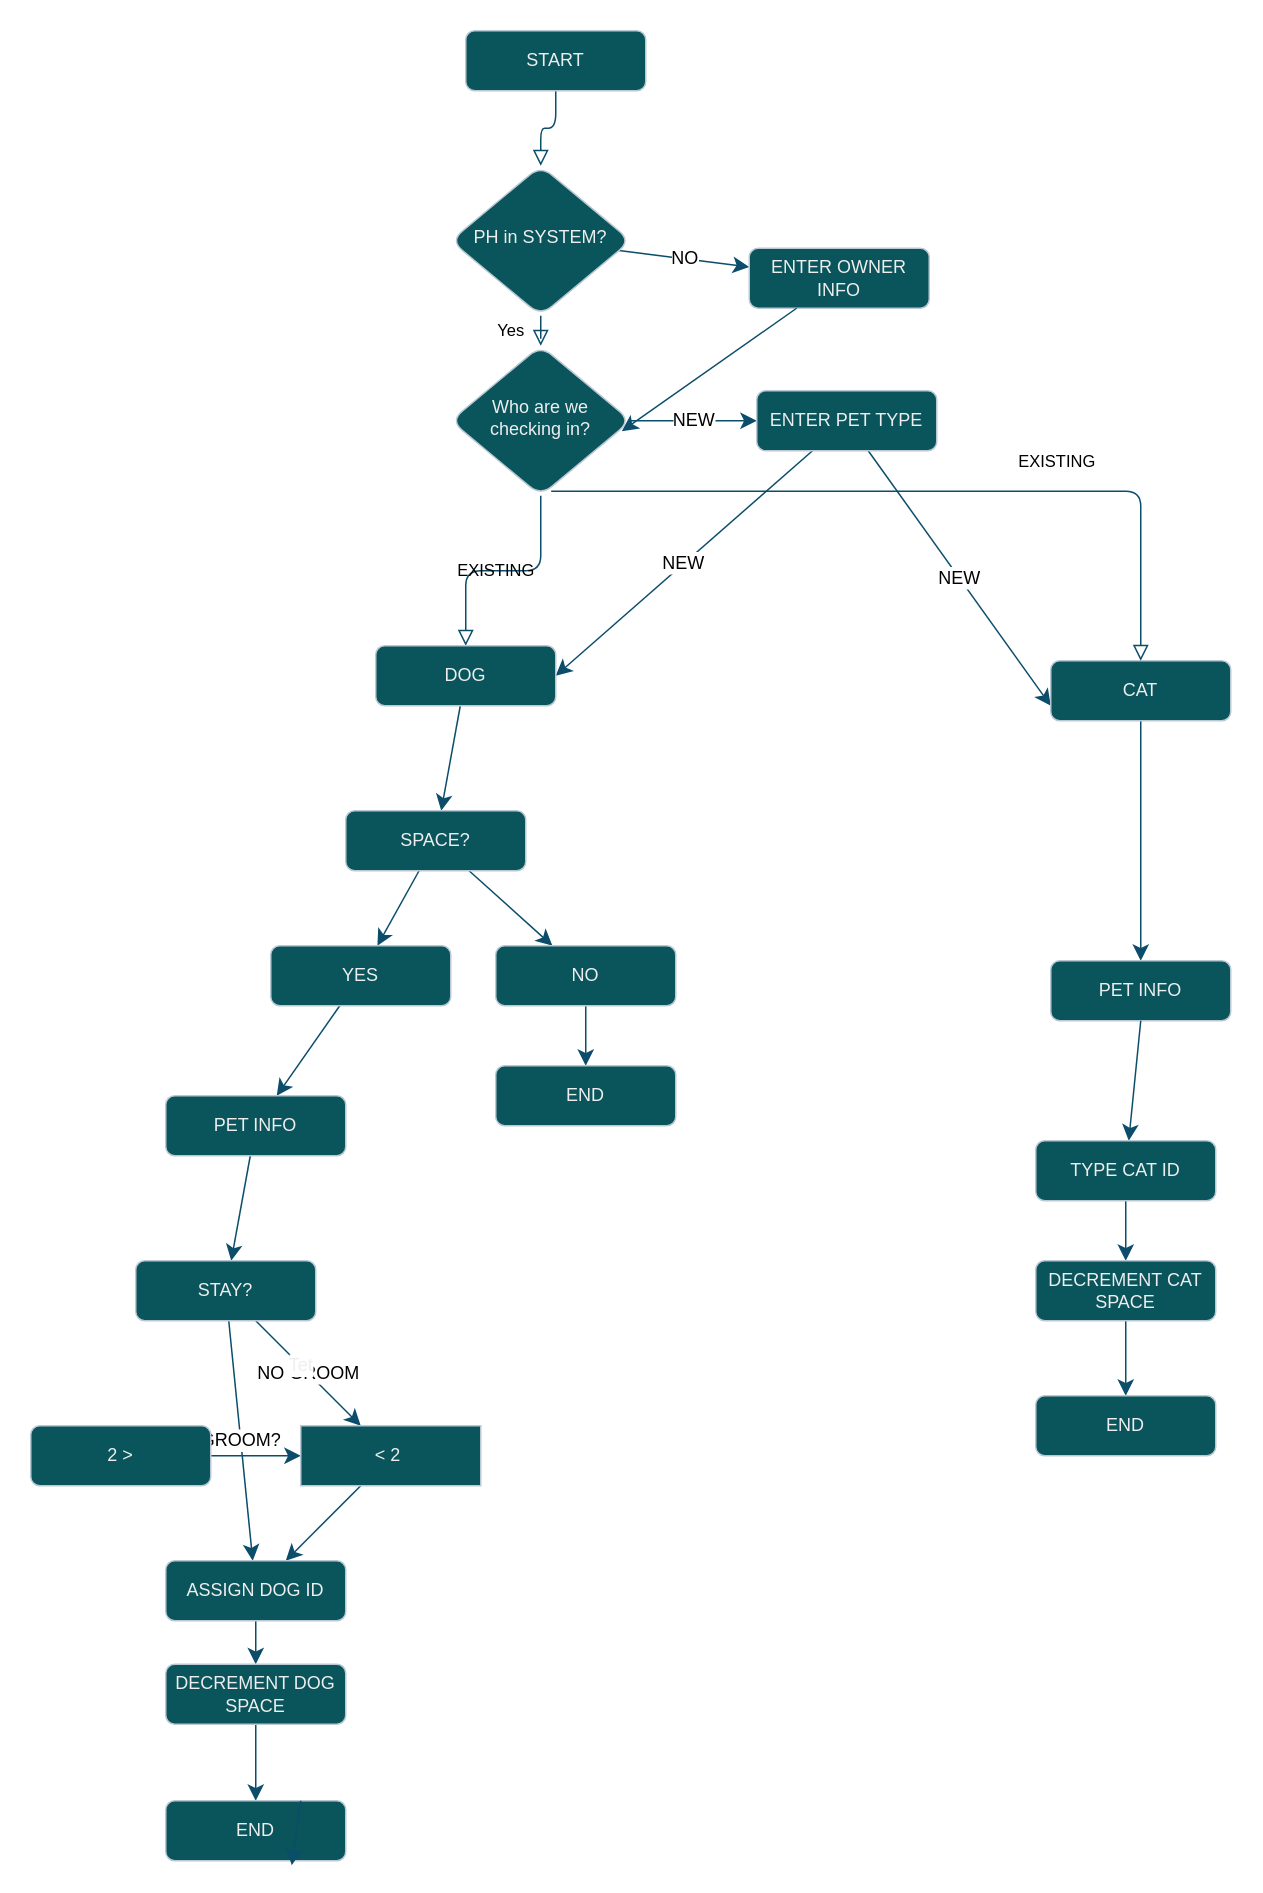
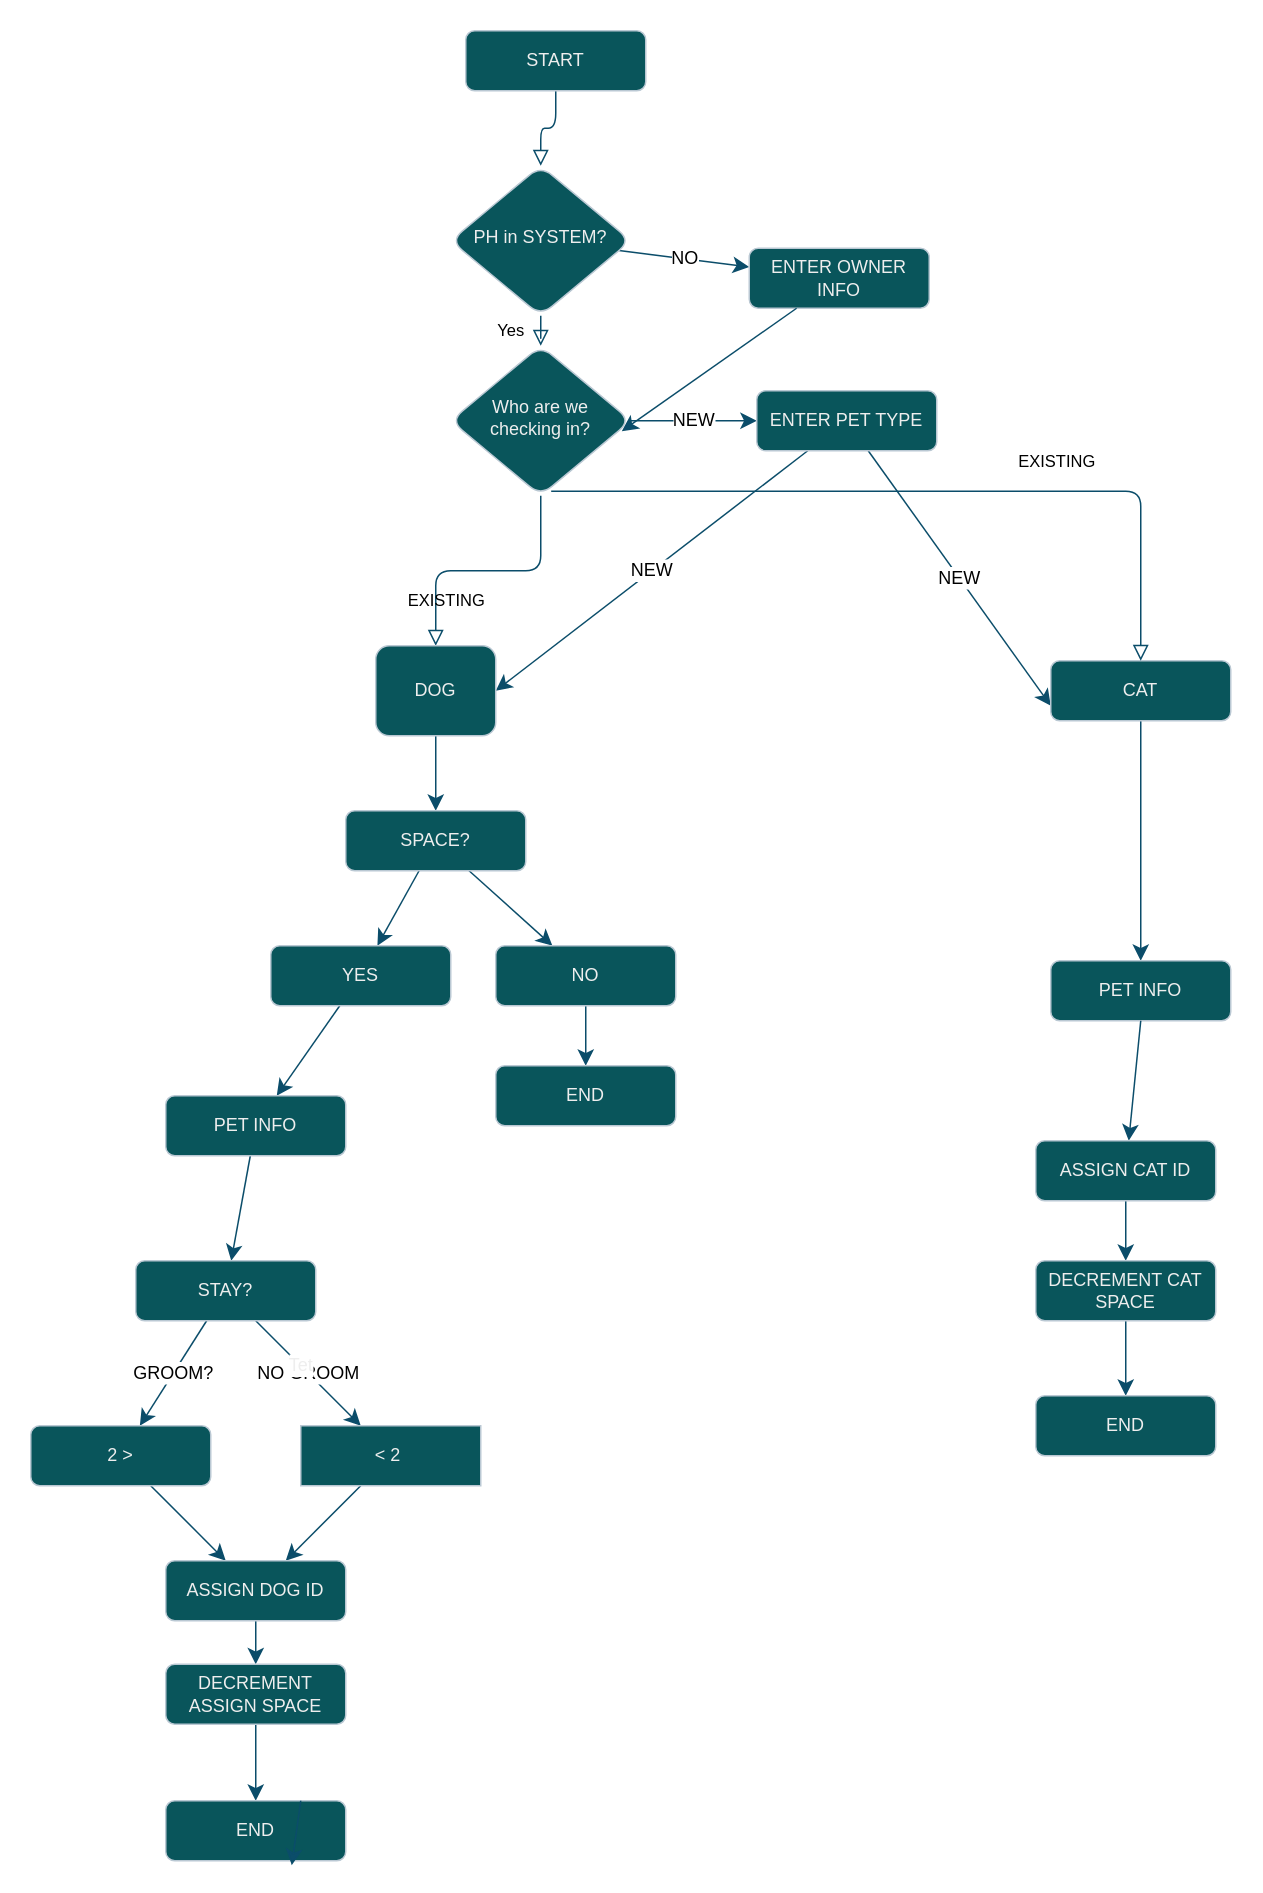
node "DOG": size 180x60 -> 120x90
node "TYPE CAT ID": label "TYPE CAT ID" -> "ASSIGN CAT ID"
edge "STAY?" -> "ASSIGN DOG ID": now "STAY?" -> "2 >"
edge "2 >" -> "< 2": now "2 >" -> "ASSIGN DOG ID"
node "DECREMENT DOG SPACE": label "DECREMENT DOG SPACE" -> "DECREMENT ASSIGN SPACE"
